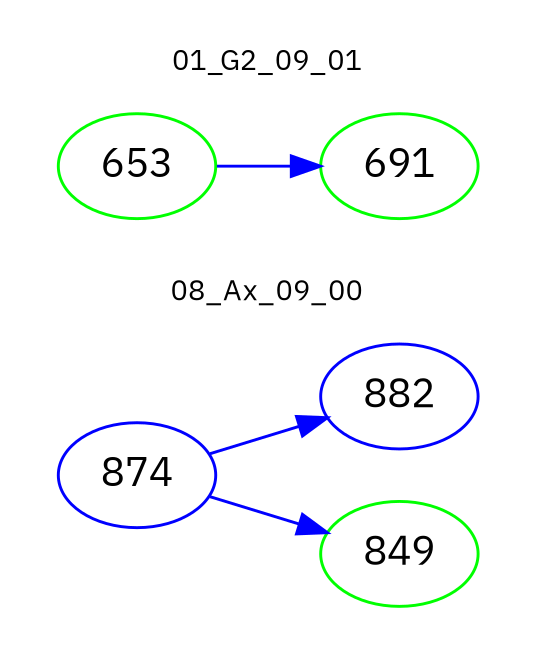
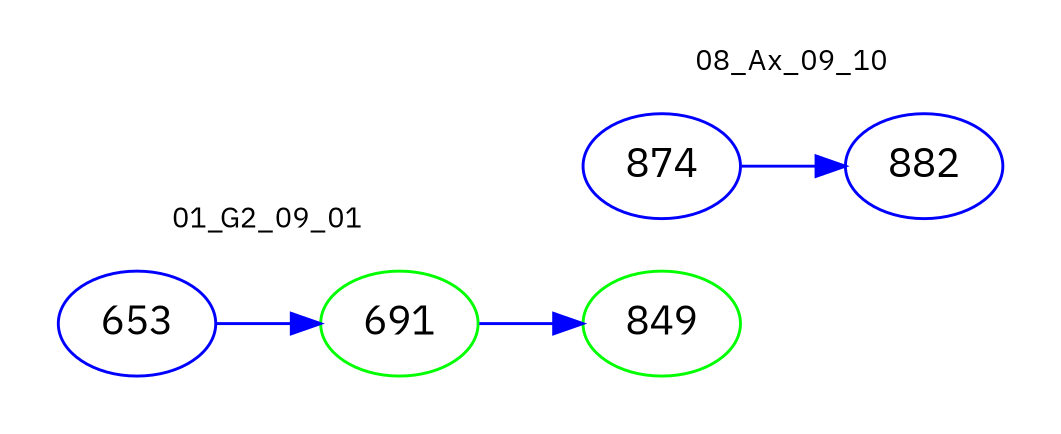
node "653": color green -> blue
cluster "08_Ax_09_00": label "08_Ax_09_00" -> "08_Ax_09_10"
edge "874" -> "849": now "691" -> "849"
